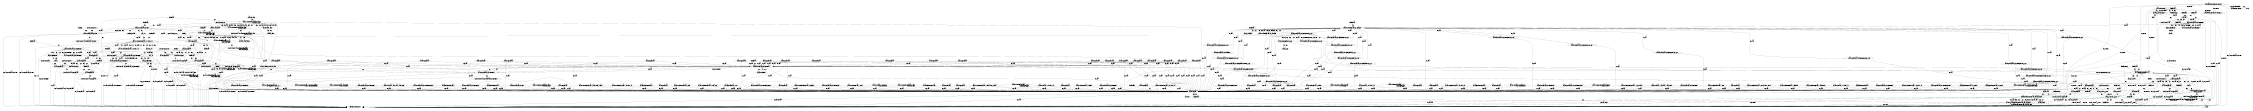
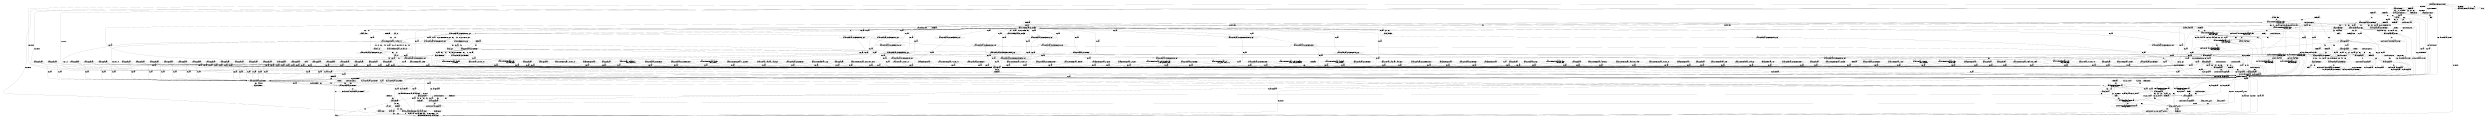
edge "(Call,asn1_init(mem_ctx))" -> "(Call,talloc_array(mem_ctx, char, blob.length+1))": now "(Call,asn1_init(mem_ctx))" -> "(Call,TALLOC_CTX *mem_ctx)"
edge "(Call,asn1_push_tag(data, ASN1_CONTEXT(0)))" -> "(MethodReturn,_PUBLIC_ bool)": reversed
edge "(Call,data_blob_talloc(mem_ctx, data->data, data->length))" -> "(Call,data->length)": removed, label "CFG:"
